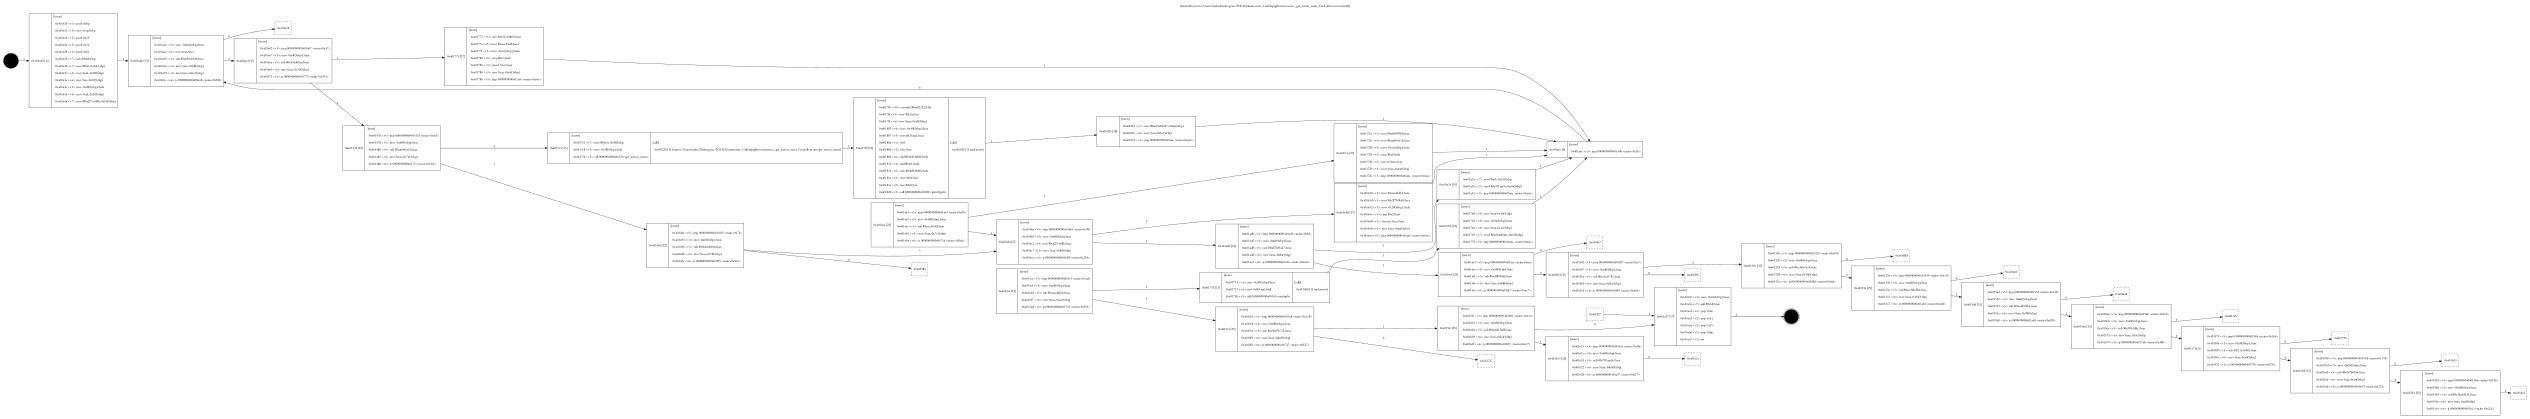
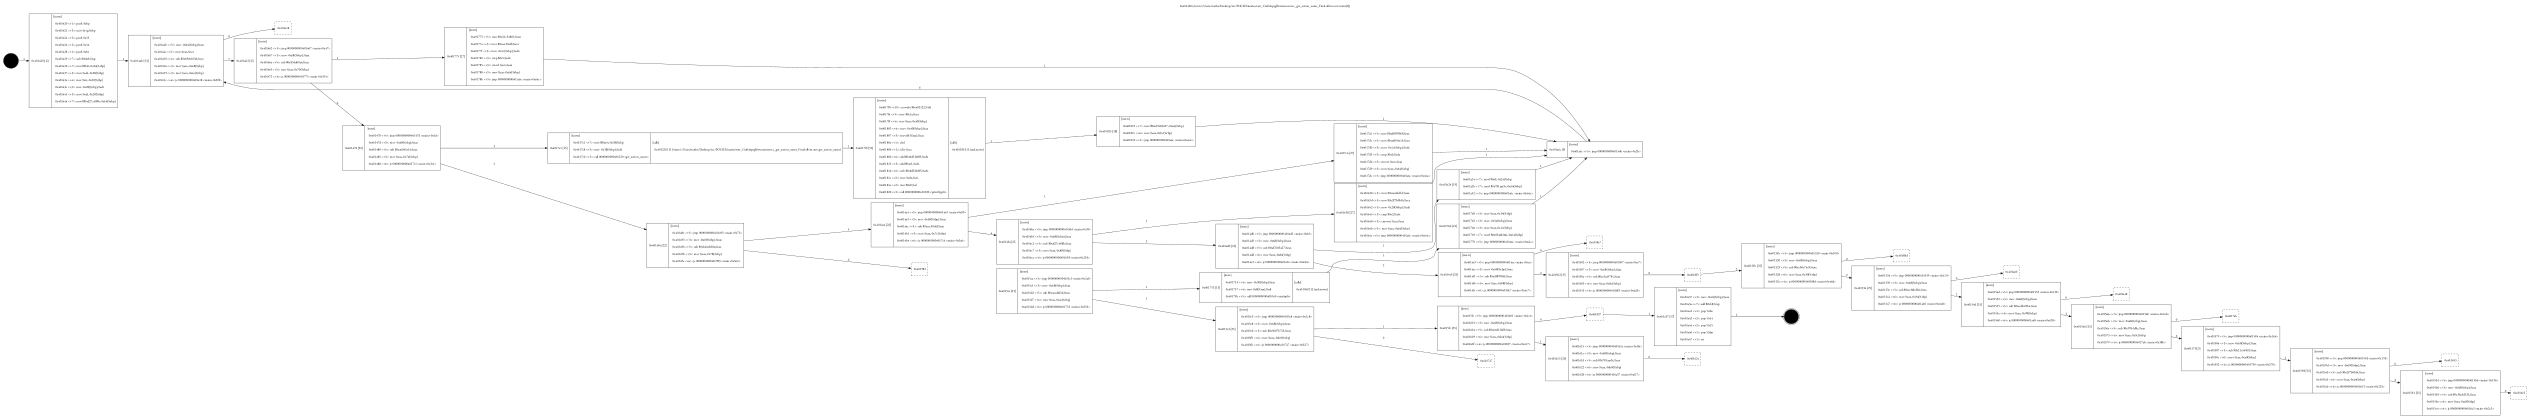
edge "0x40148e [22]" -> "0x4014ba [22]": now "0x40148e [22]" -> "0x4014a4 [22]"
edge "0x401502 [25]" -> "0x40151b [25]": now "0x4018f3" -> "0x40151b [25]"
edge "0x4015fc [25]" -> "0x401a37 [17]": now "0x4015fc [25]" -> "0x401837"
node "0x401790": removed
